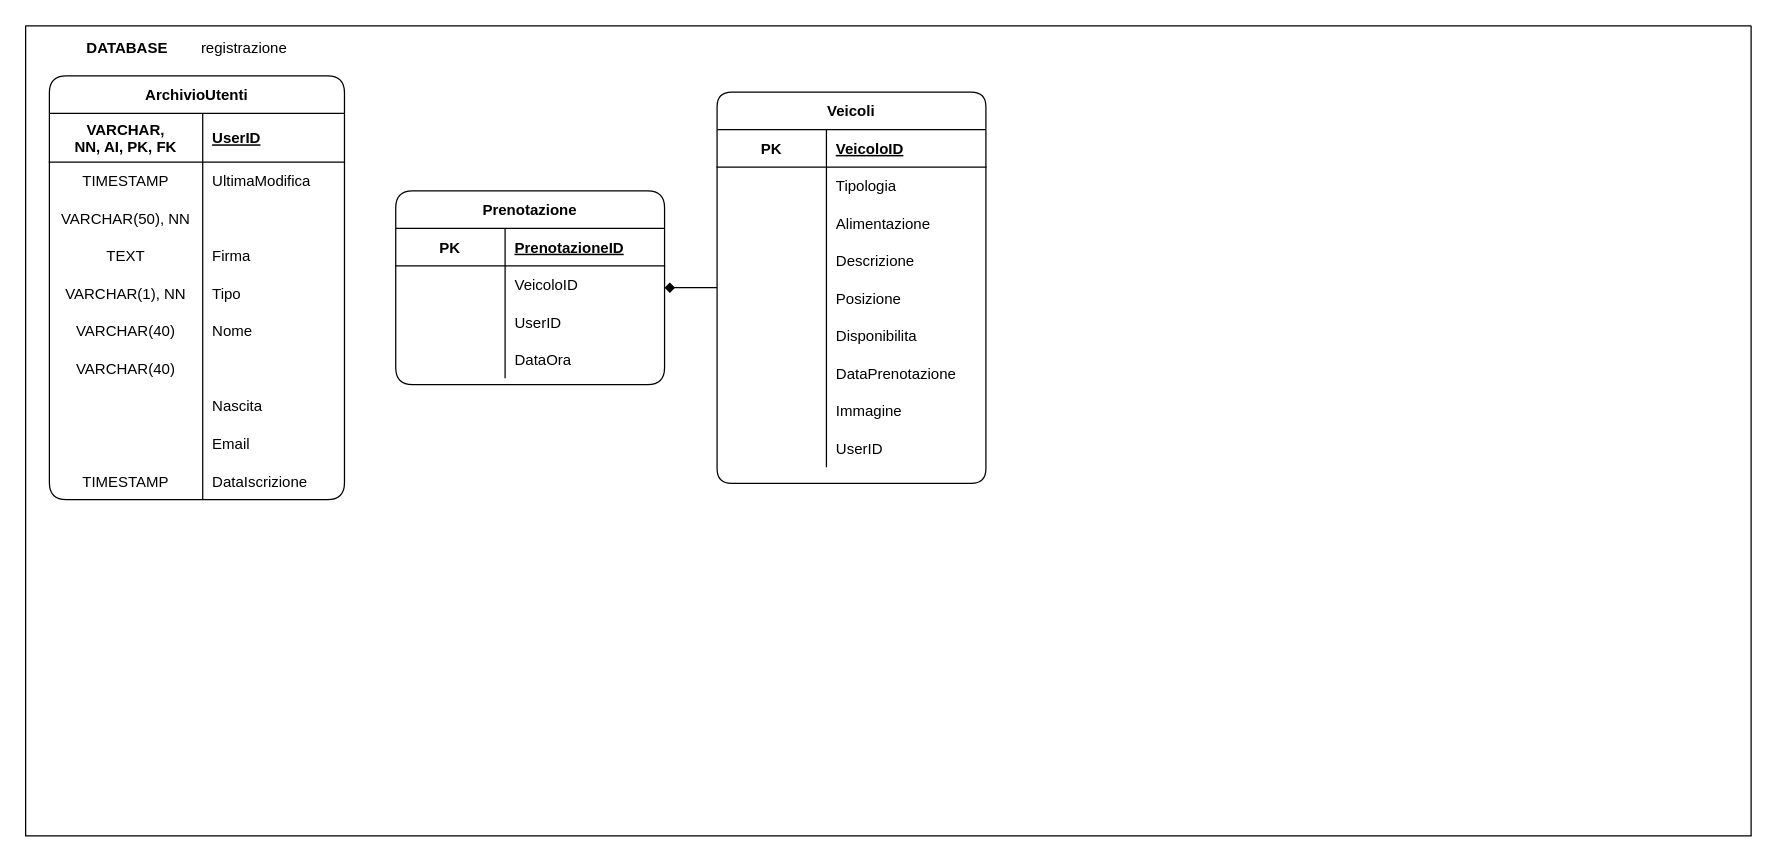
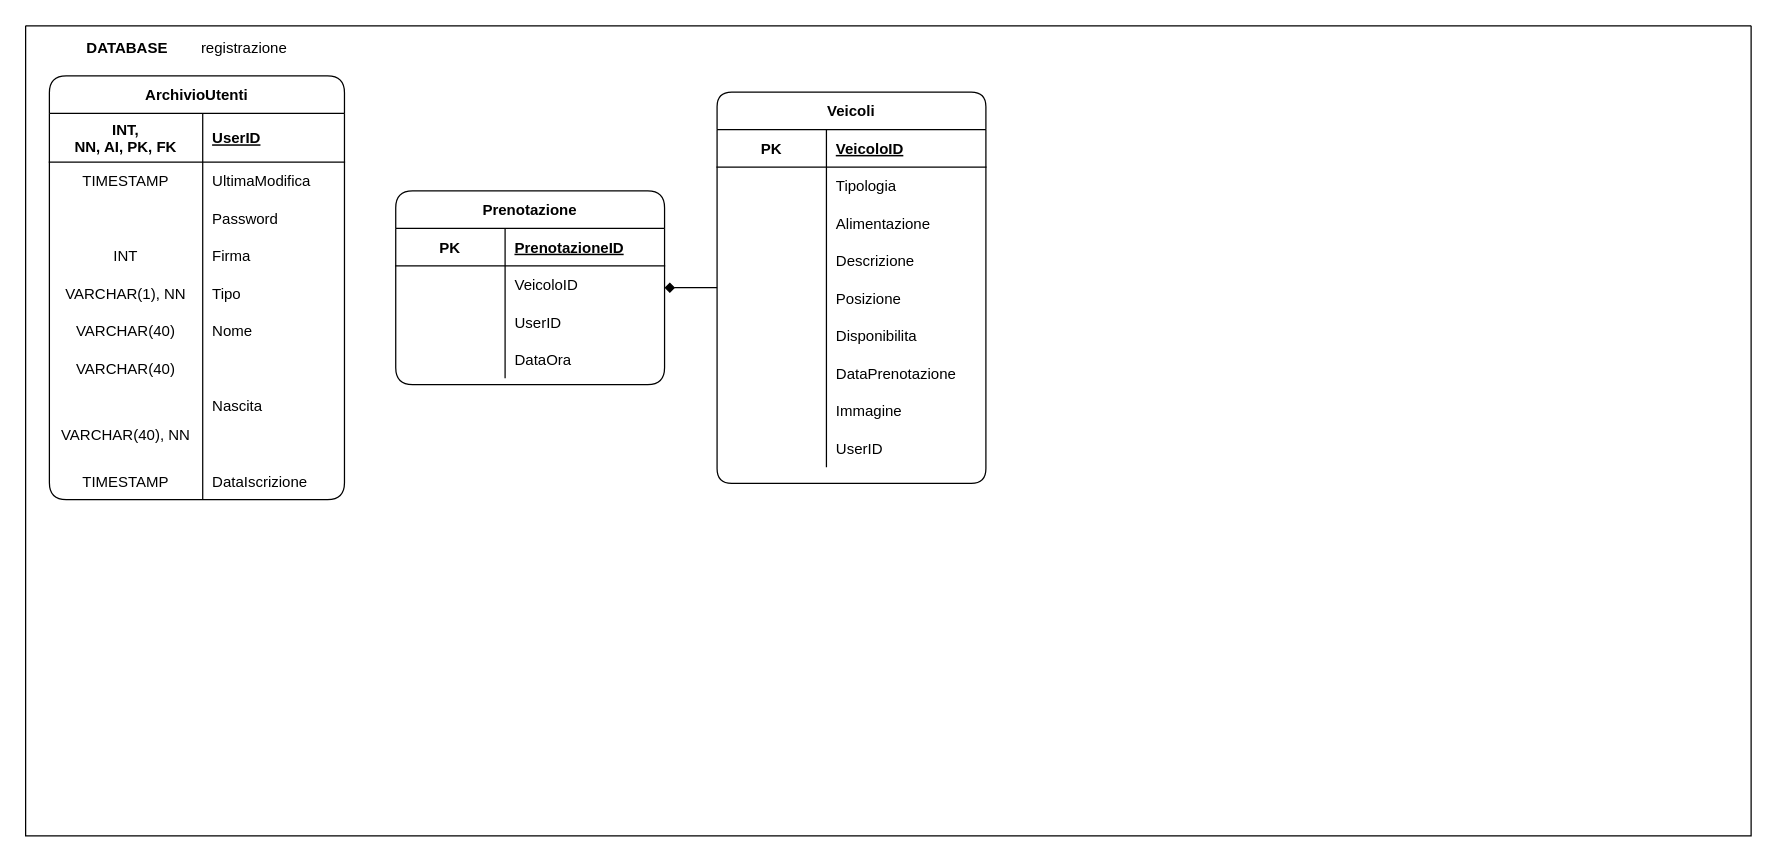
node "VARCHAR, NN, AI, PK, FK": label "VARCHAR, NN, AI, PK, FK" -> "INT, NN, AI, PK, FK"
node "VARCHAR(50), NN": removed
node "Password": added
node "TEXT": label "TEXT" -> "INT"
node "VARCHAR(40), NN": added
node "Email": removed
